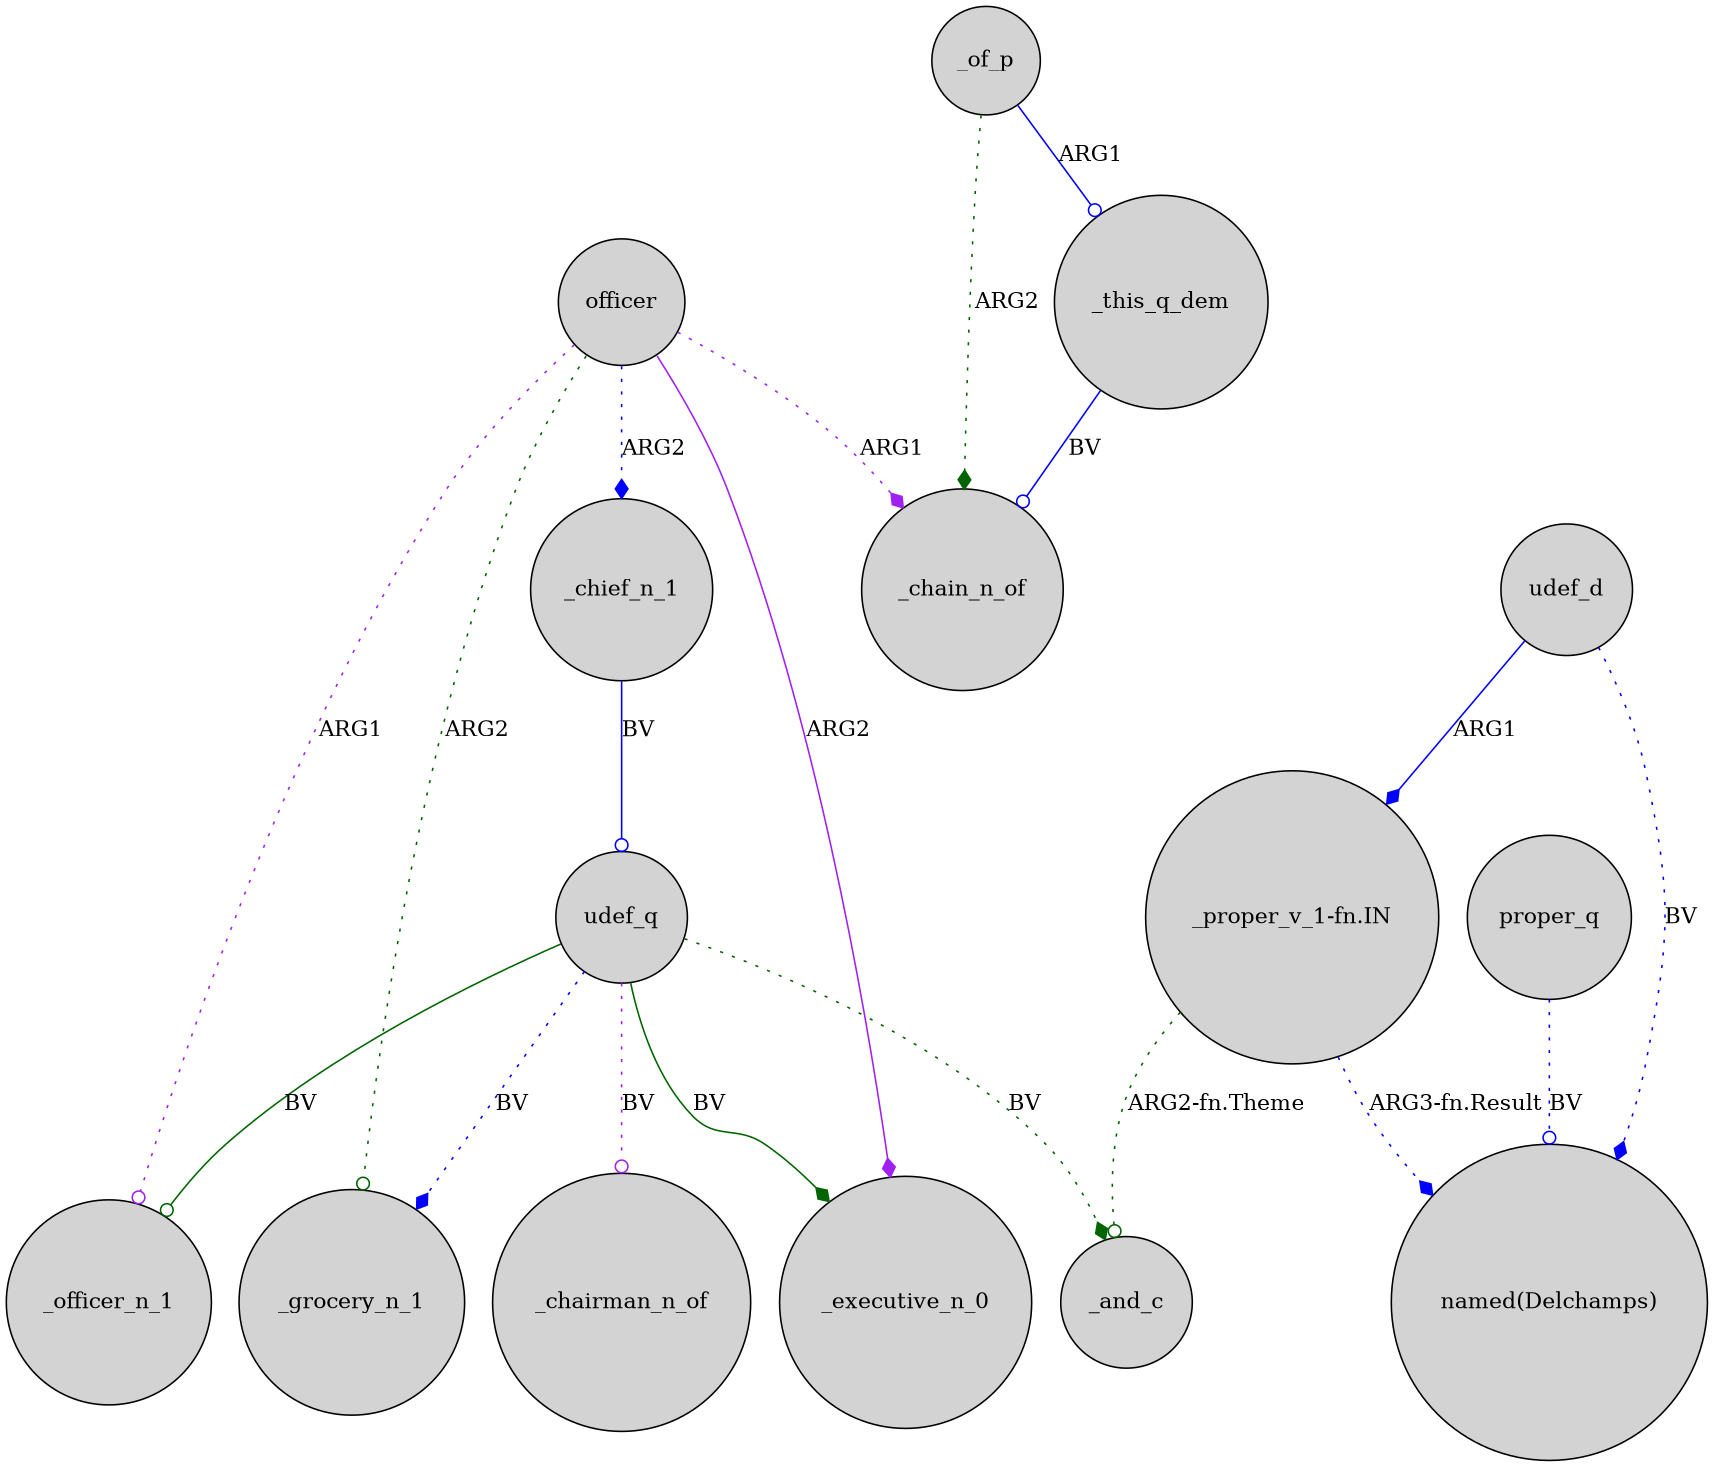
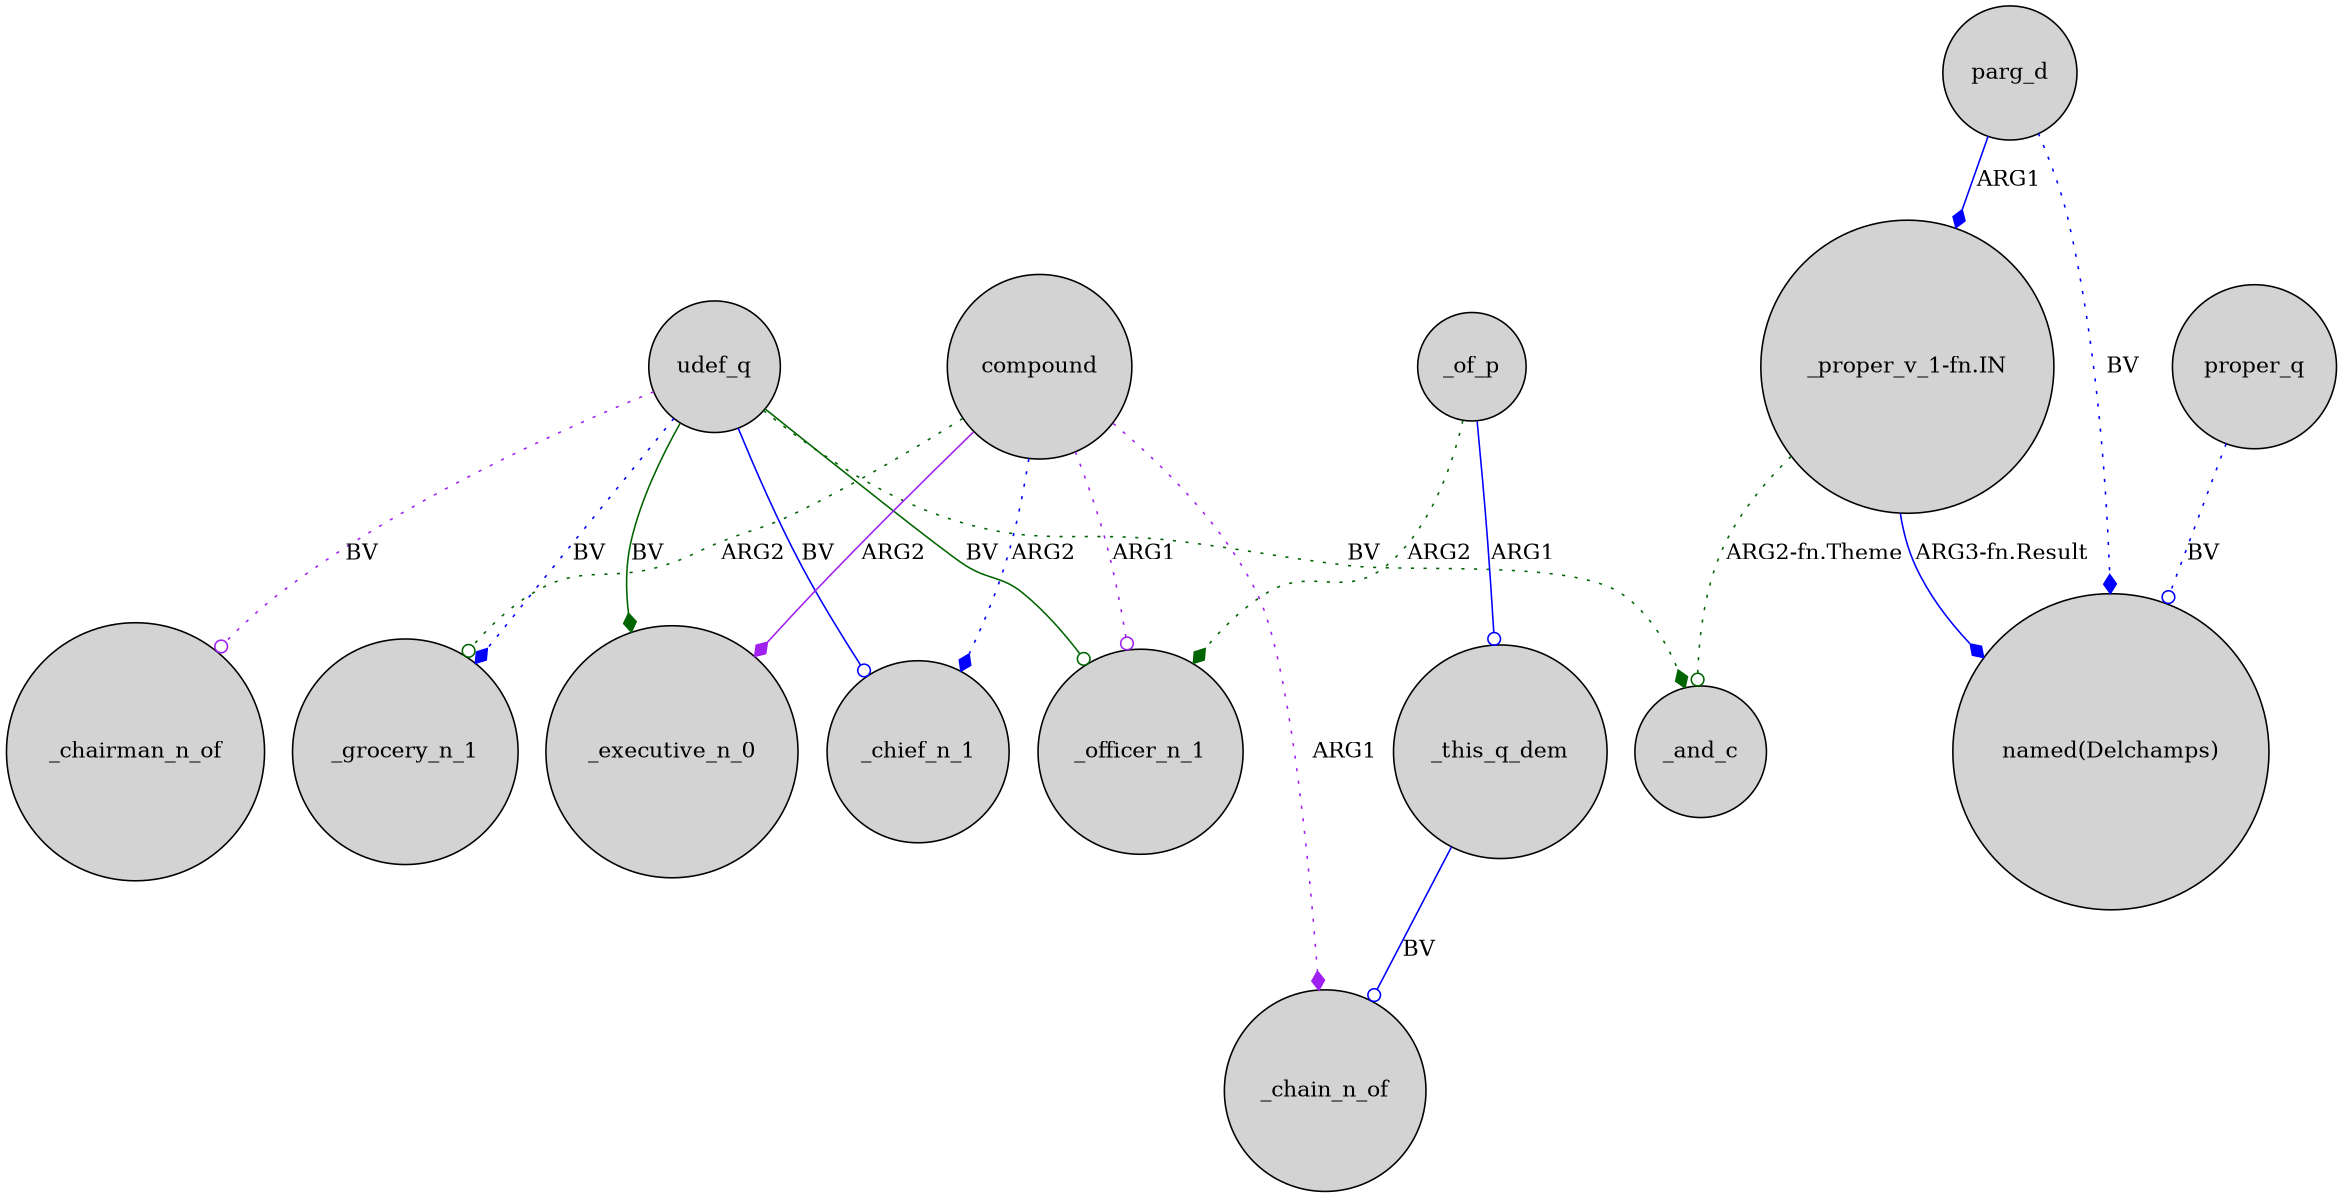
edge "_of_p" -> "_chain_n_of": now "_of_p" -> "_officer_n_1"
node "officer": label "officer" -> "compound"
node "udef_d": label "udef_d" -> "parg_d"
edge "_chief_n_1" -> "udef_q": reversed
edge "_proper_v_1-fn.IN" -> "named(Delchamps)": style dotted -> solid
